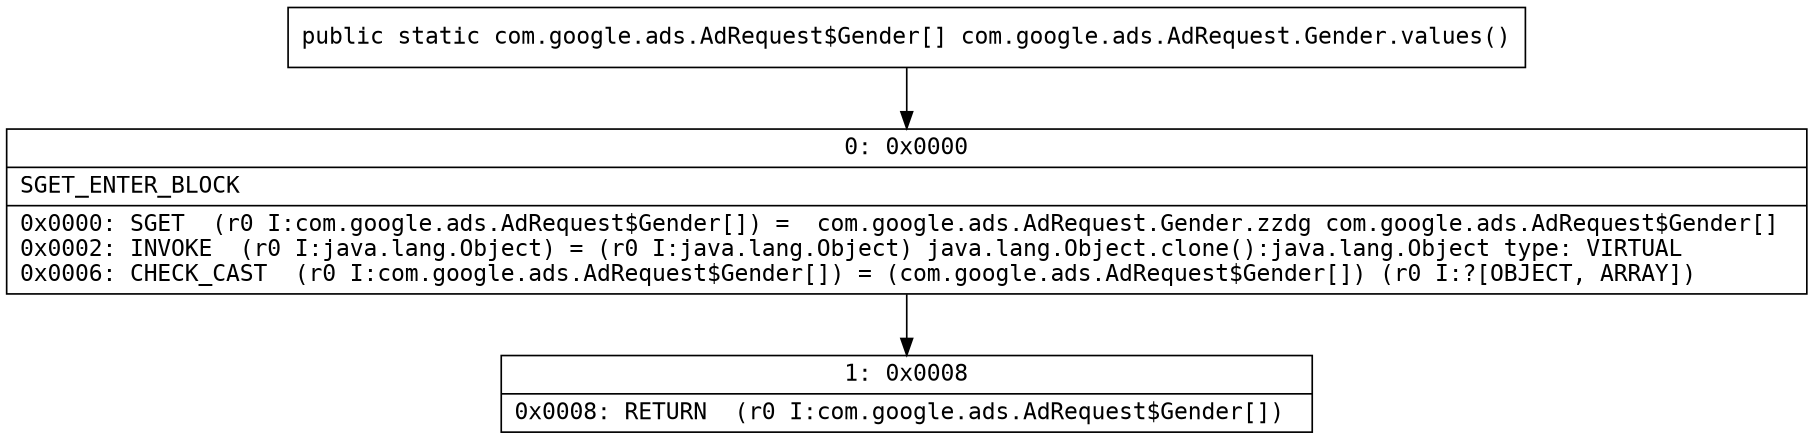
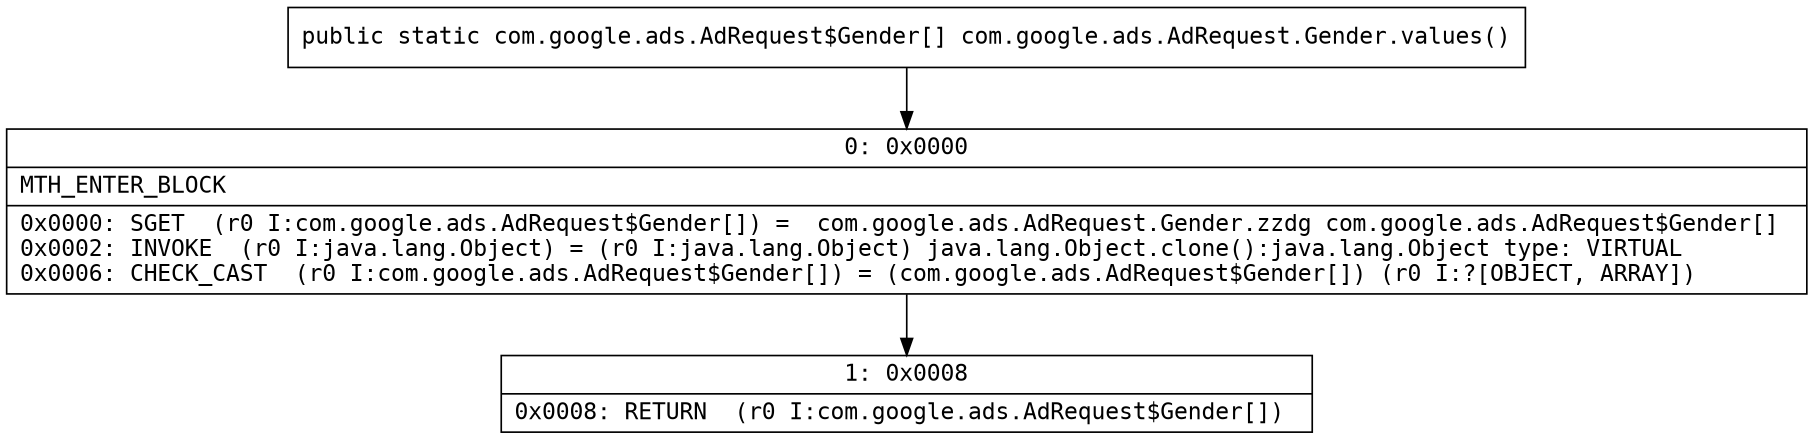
node "0: 0x0000": text "SGET_ENTER_BLOCK" -> "MTH_ENTER_BLOCK"
